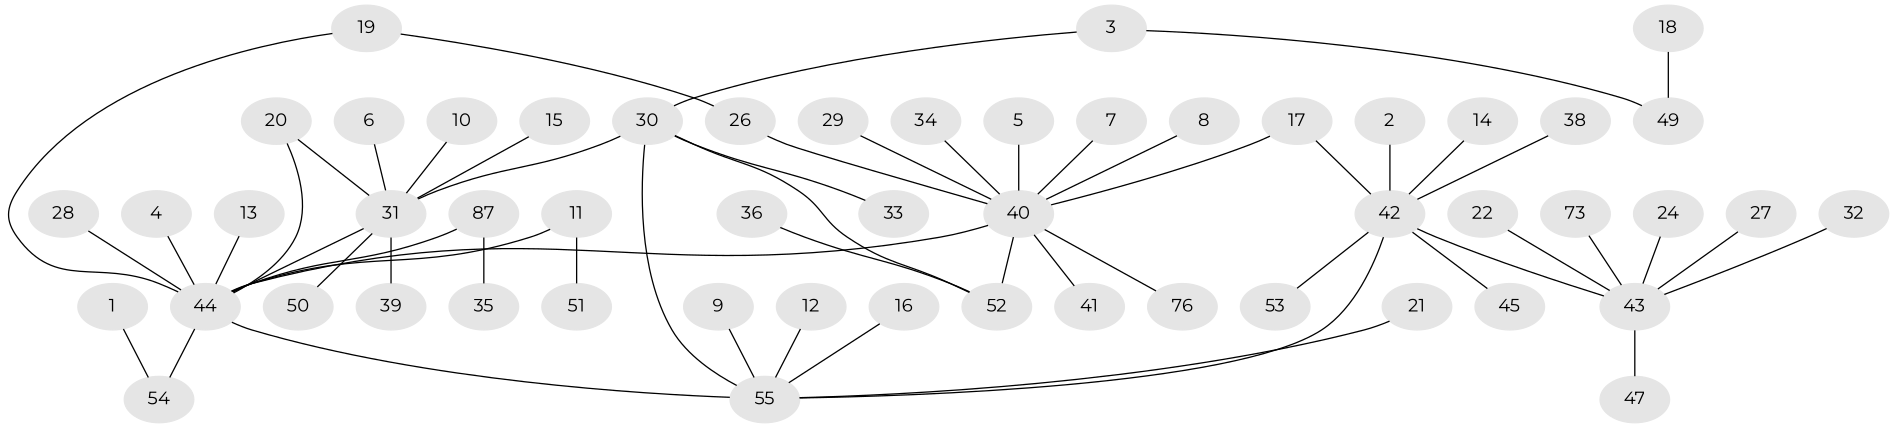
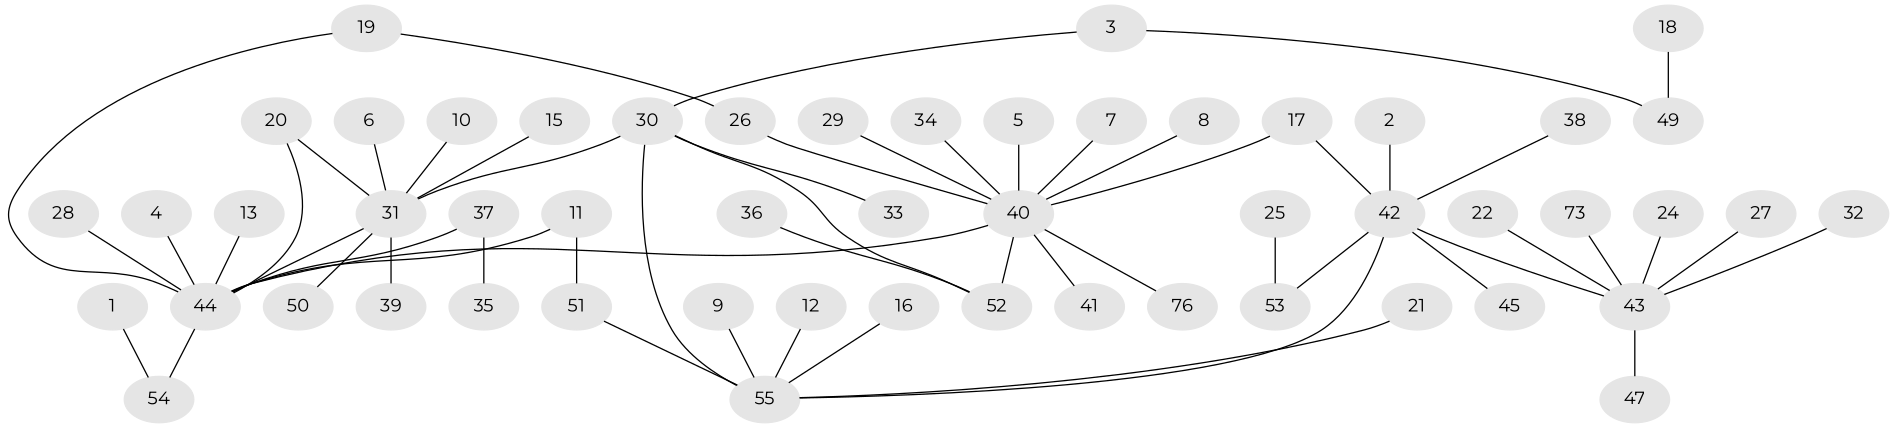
node "14": removed
node "87": label "87" -> "37"
node "25": added
edge "44" -- "55": now "51" -- "55"
